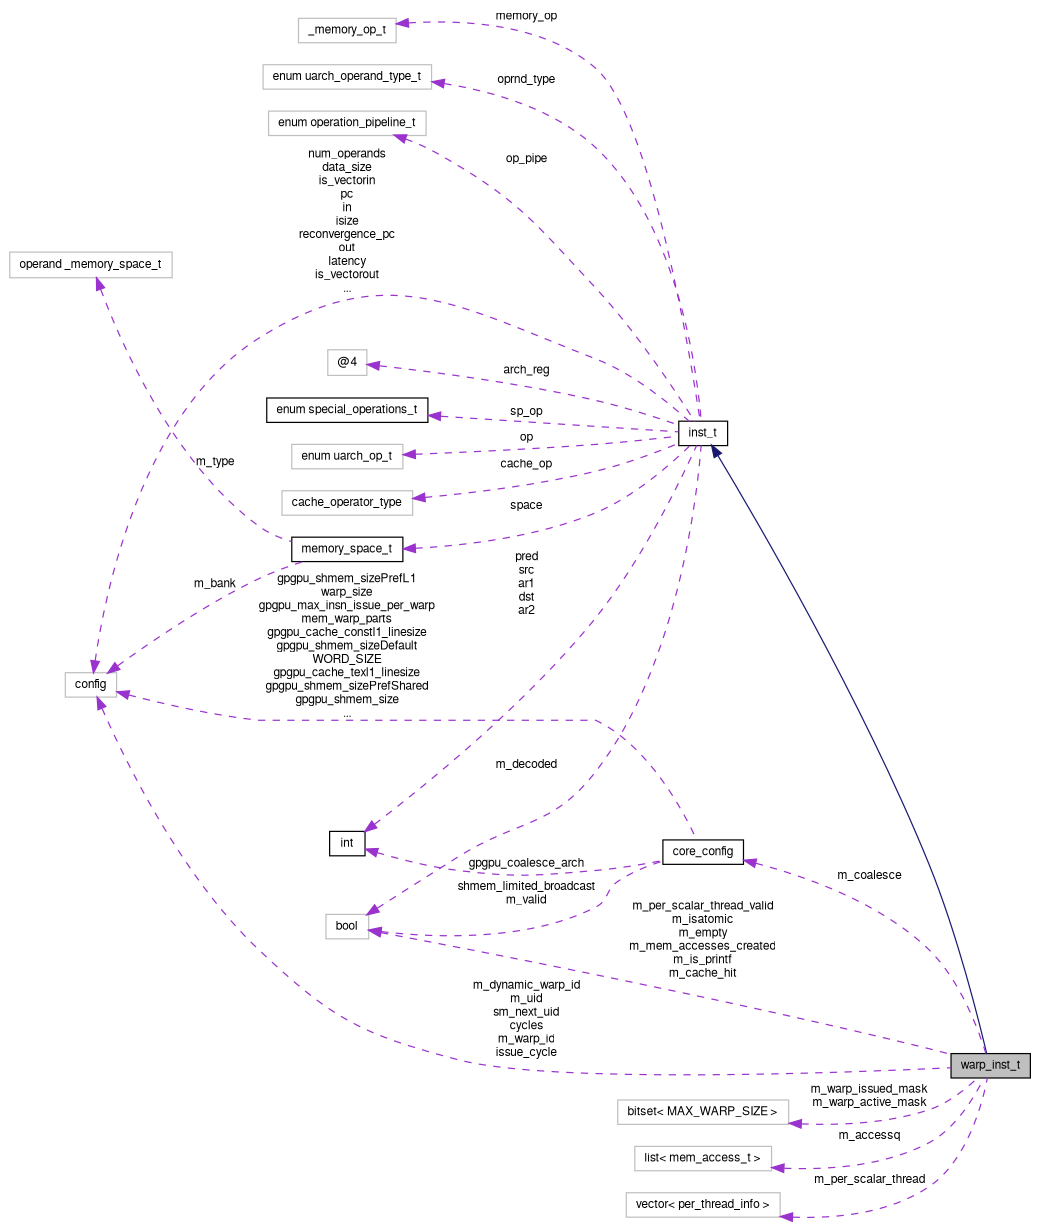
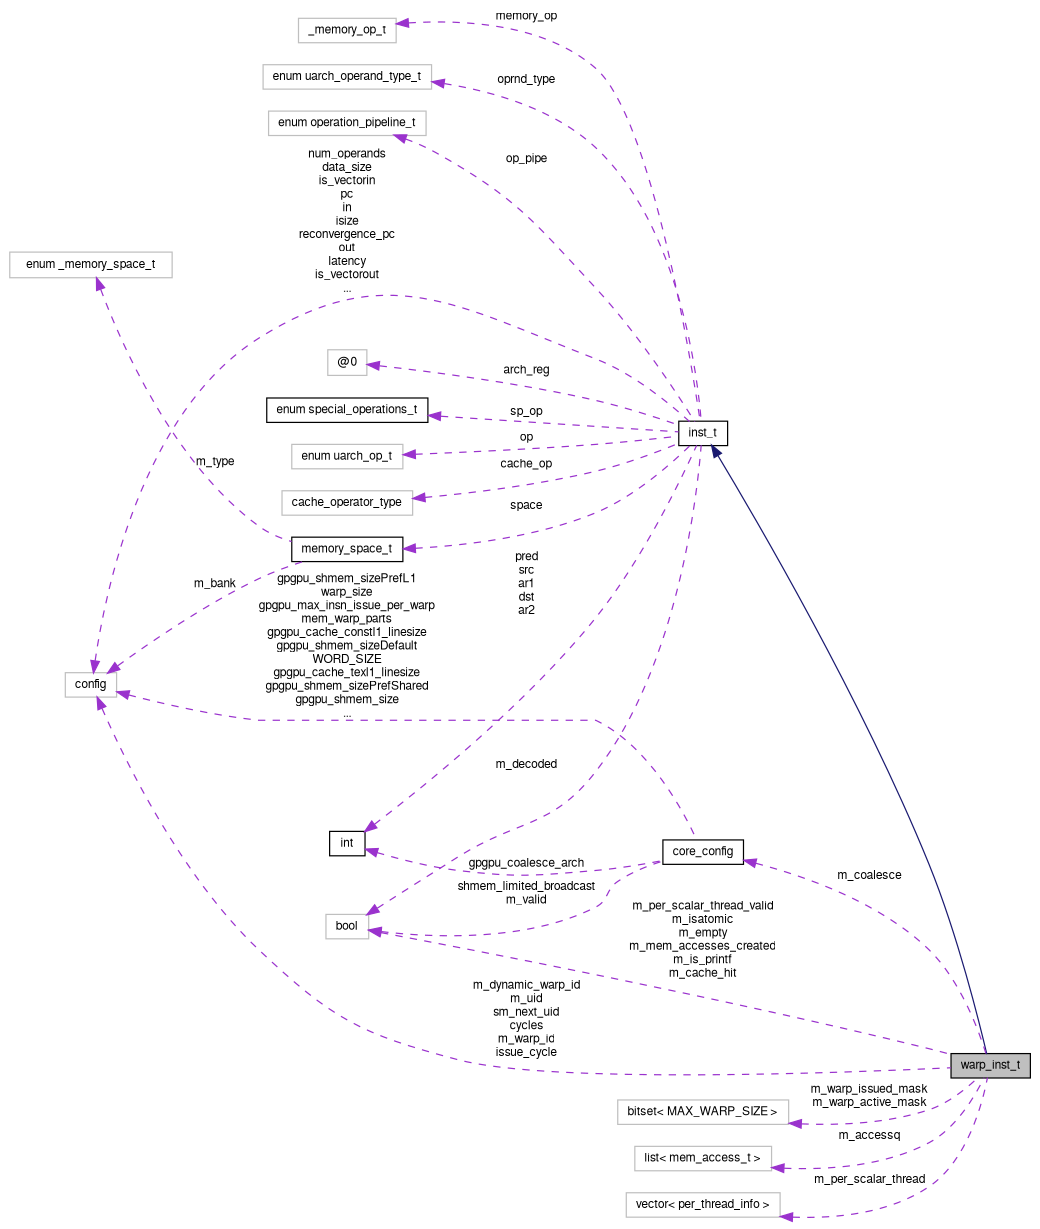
node "operand _memory_space_t": label "operand _memory_space_t" -> "enum _memory_space_t"
node "@4": label "@4" -> "@0"
